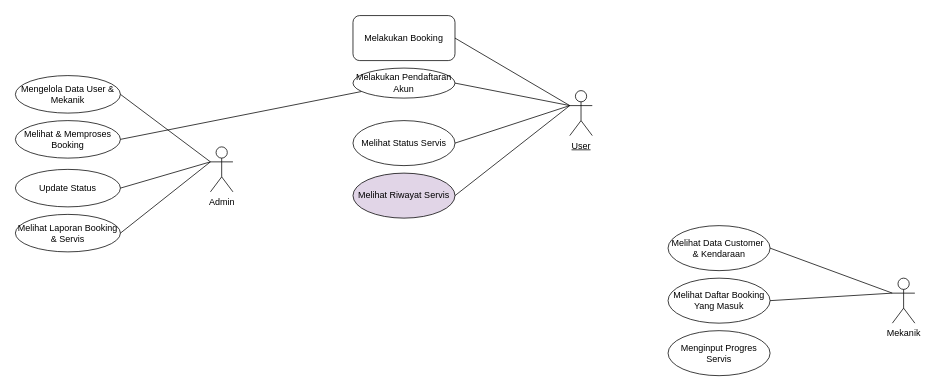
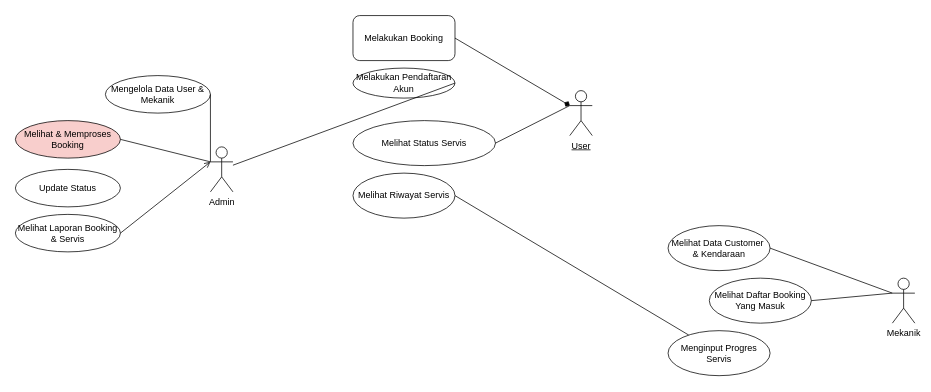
node "Mengelola Data User & Mekanik": moved (68, 94) -> (158, 94)
edge "Melakukan Pendaftaran Akun" -- "User": now "Melakukan Pendaftaran Akun" -- "Admin"
edge "Melakukan Booking" -- "User": arrowhead none -> diamond
edge "Melakukan Pendaftaran Akun" -- "Melihat & Memproses Booking": now "Admin" -- "Melihat & Memproses Booking"
node "Melihat & Memproses Booking": fillcolor #ffffff -> #f8cecc
node "Melihat Status Servis": size 102x45 -> 143x45
edge "User" -- "Melihat Riwayat Servis": now "Menginput Progres Servis" -- "Melihat Riwayat Servis"
edge "Admin" -- "Melihat Laporan Booking & Servis": arrowhead none -> open
edge "Admin" -- "Update Status": removed
node "Melihat Riwayat Servis": fillcolor #e1d5e7 -> #ffffff
node "Melihat Daftar Booking Yang Masuk": moved (719, 300) -> (760, 300)
